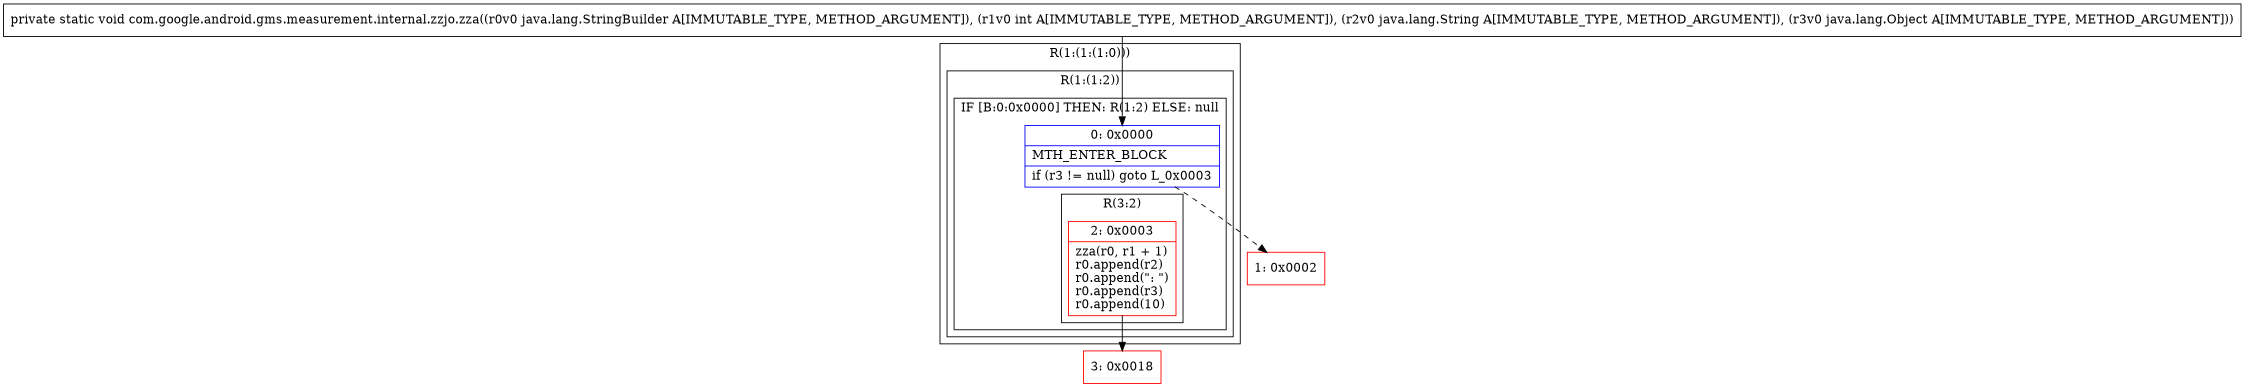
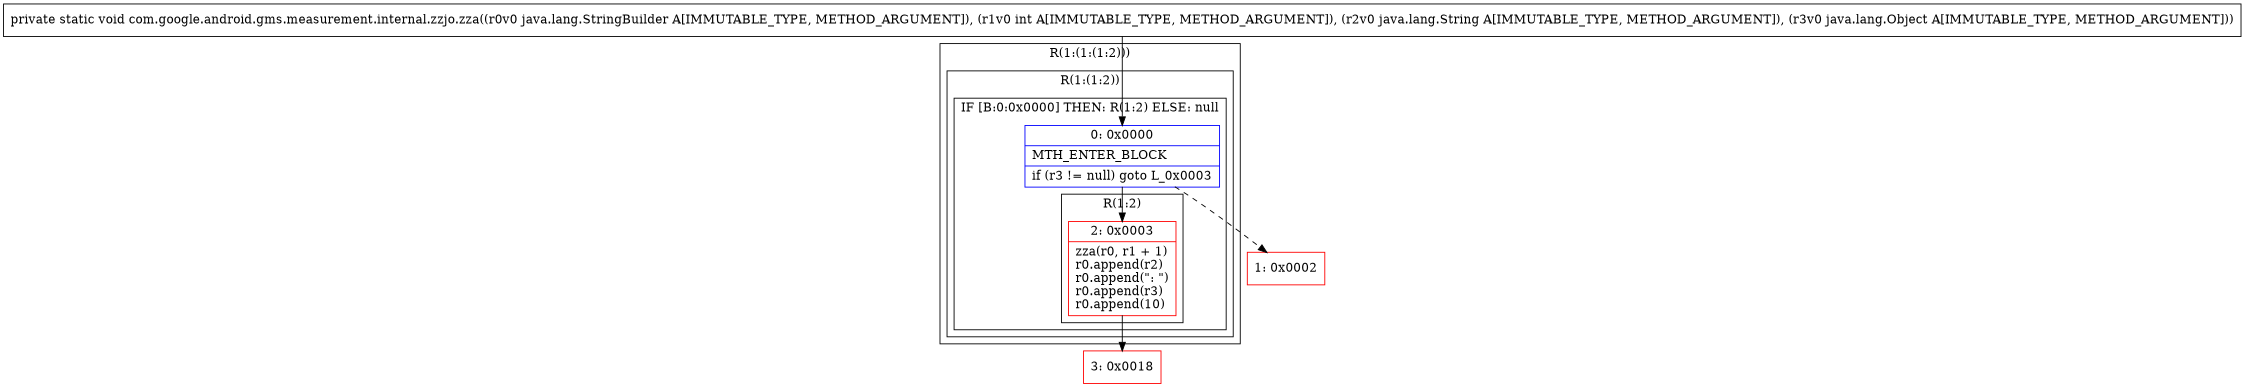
cluster "R(1:(1:(1:0)))": label "R(1:(1:(1:0)))" -> "R(1:(1:(1:2)))"
edge "0: 0x0000" -> "2: 0x0003": added
cluster "R(3:2)": label "R(3:2)" -> "R(1:2)"
